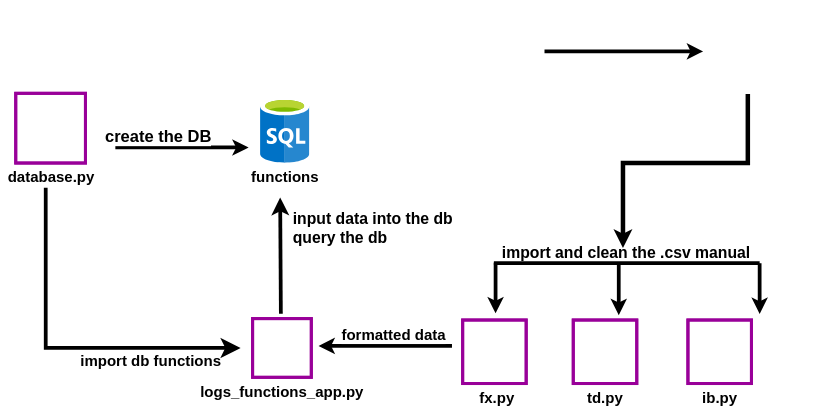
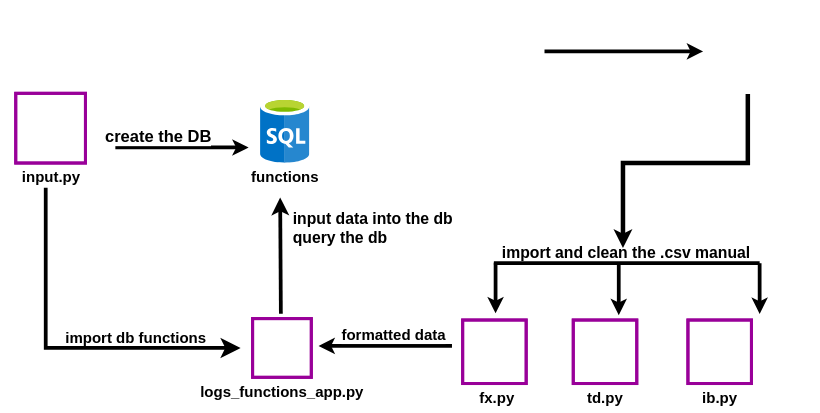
node "database.py": label "database.py" -> "input.py"
node "import db functions": moved (150, 360) -> (135, 338)
